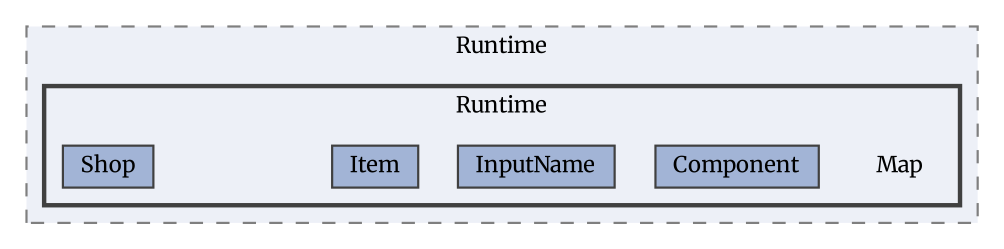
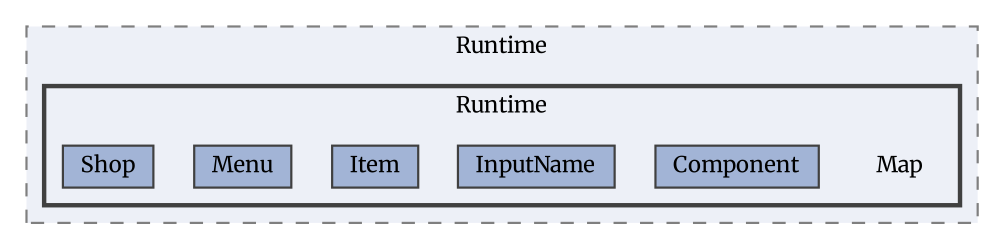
node "Menu": added
